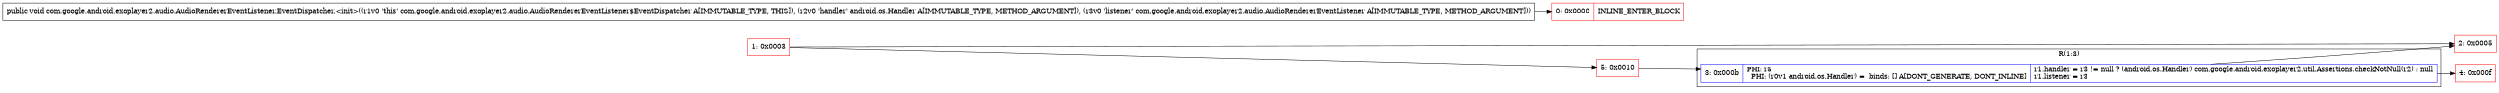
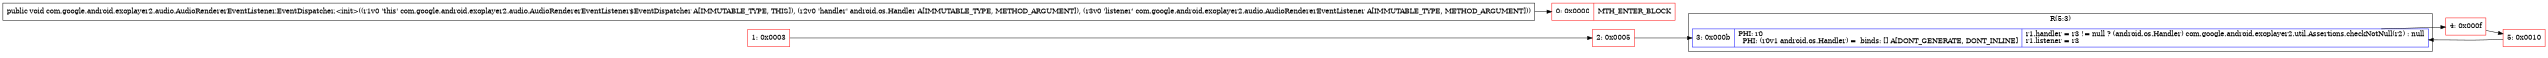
node "0: 0x0000": text "INLINE_ENTER_BLOCK" -> "MTH_ENTER_BLOCK"
cluster "R(1:3)": label "R(1:3)" -> "R(5:3)"
edge "3: 0x000b" -> "2: 0x0005": reversed
edge "1: 0x0003" -> "5: 0x0010": now "4: 0x000f" -> "5: 0x0010"
node "3: 0x000b": text "PHI: r5" -> "PHI: r0"
